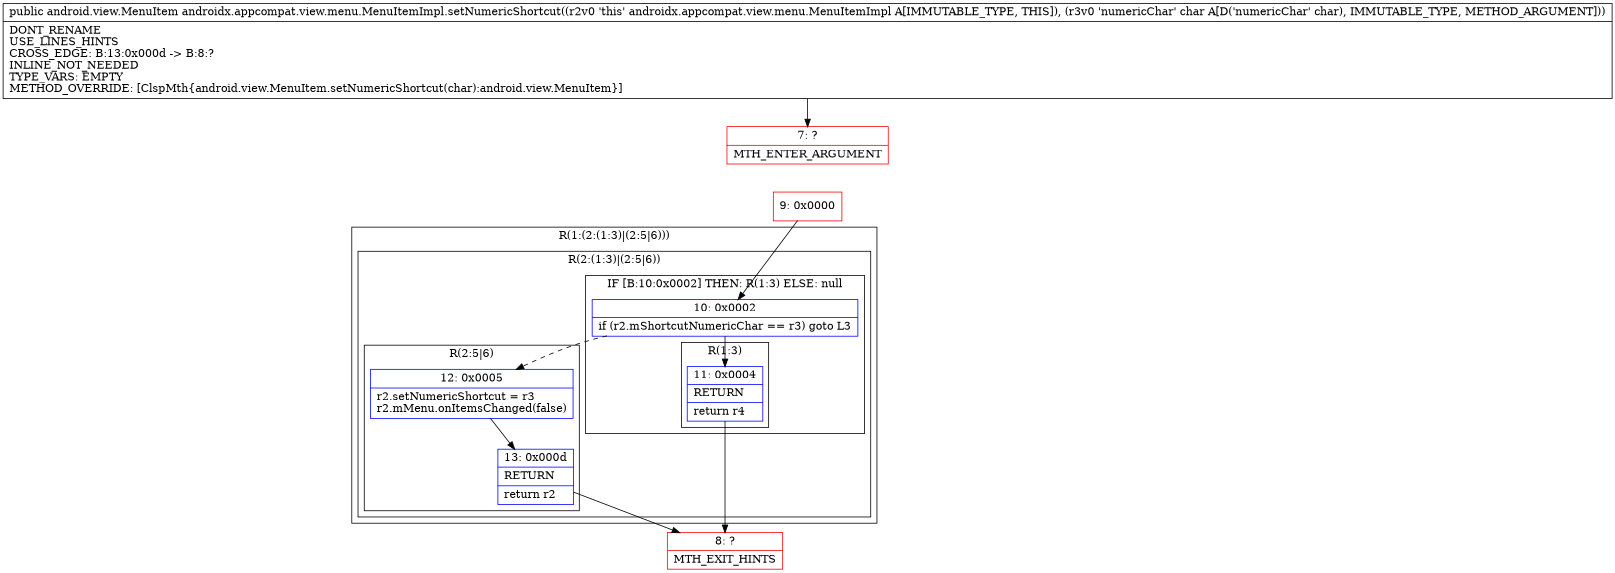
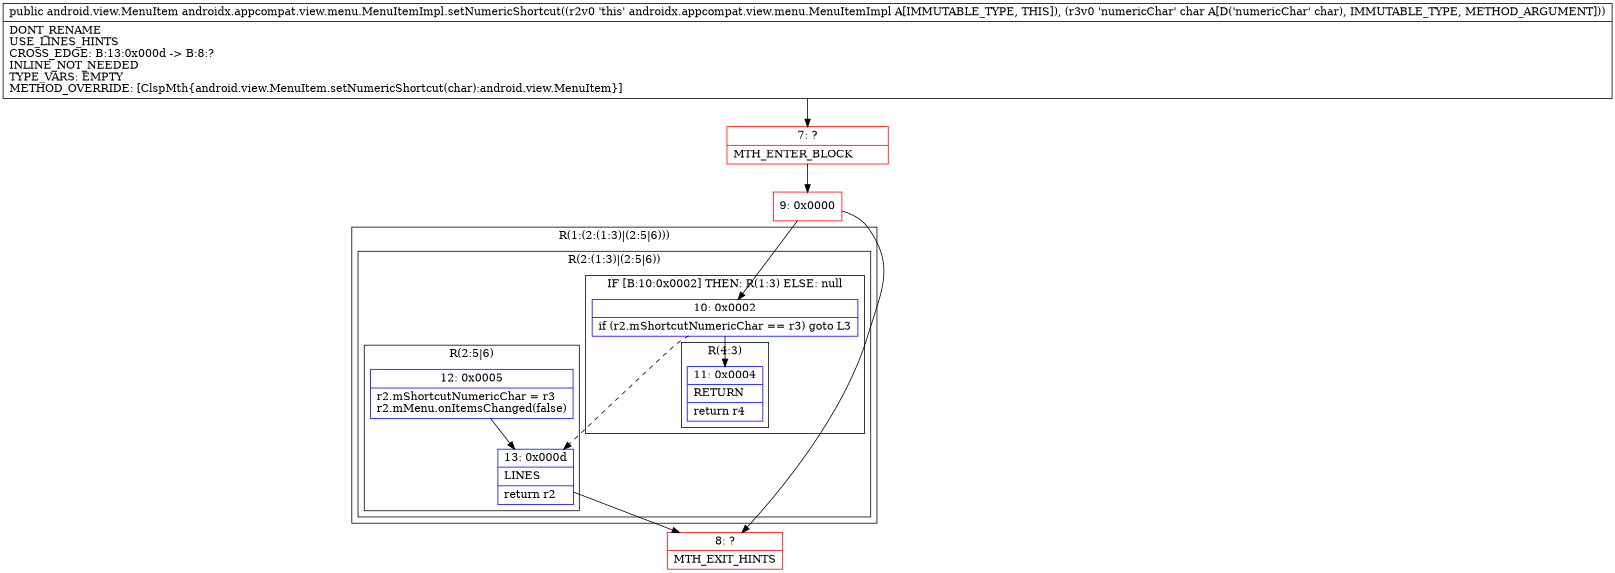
node "7: ?": text "MTH_ENTER_ARGUMENT" -> "MTH_ENTER_BLOCK"
edge "7: ?" -> "9: 0x0000": added
edge "10: 0x0002" -> "12: 0x0005": now "10: 0x0002" -> "13: 0x000d"
cluster "R(1:3)": label "R(1:3)" -> "R(4:3)"
node "12: 0x0005": text "r2.setNumericShortcut = r3" -> "r2.mShortcutNumericChar = r3"
edge "11: 0x0004" -> "8: ?": now "9: 0x0000" -> "8: ?"
node "13: 0x000d": text "RETURN" -> "LINES"
